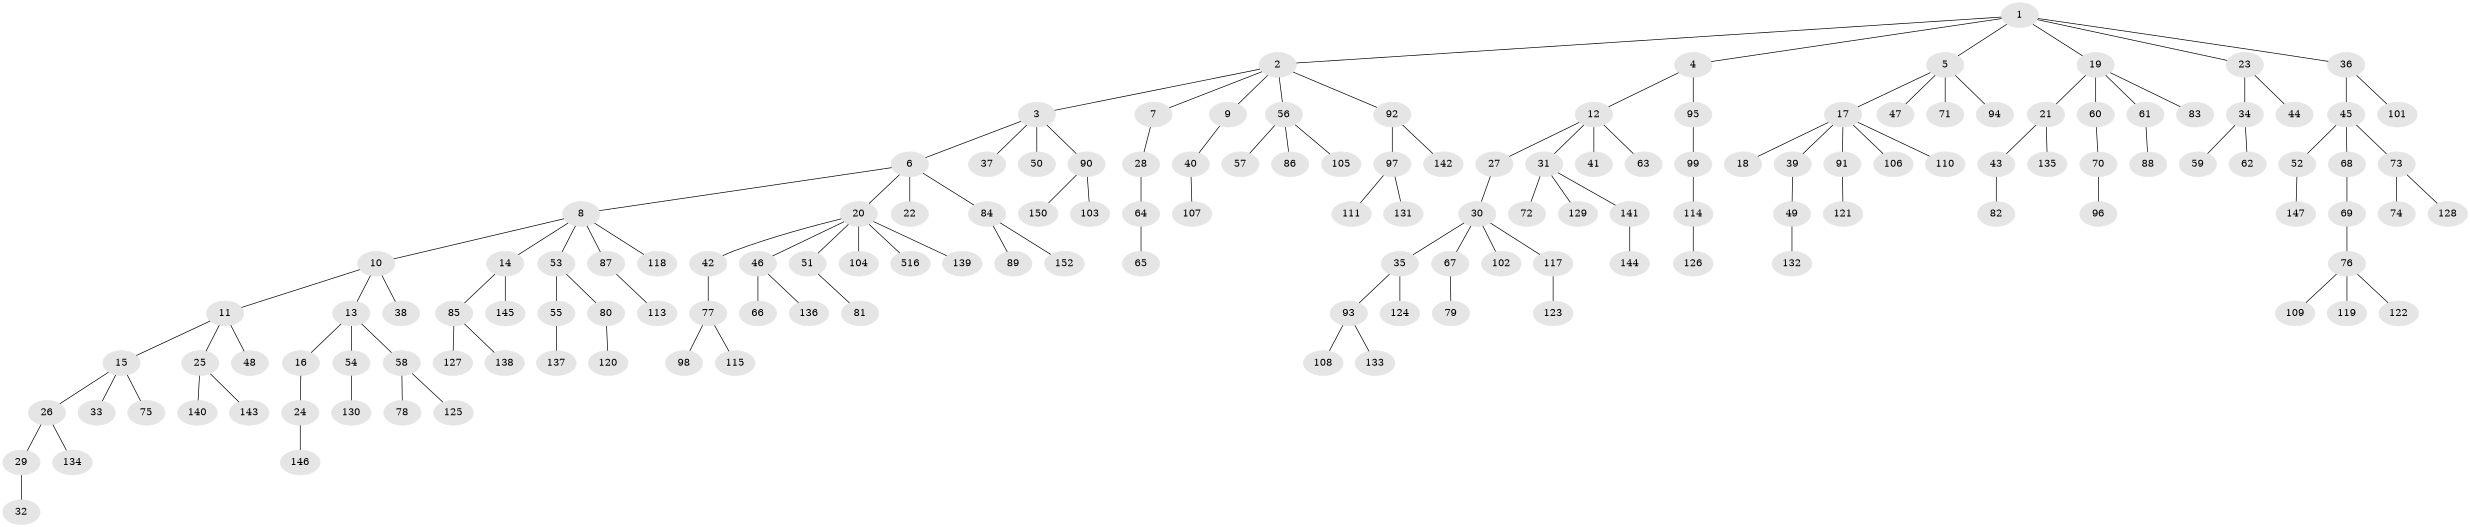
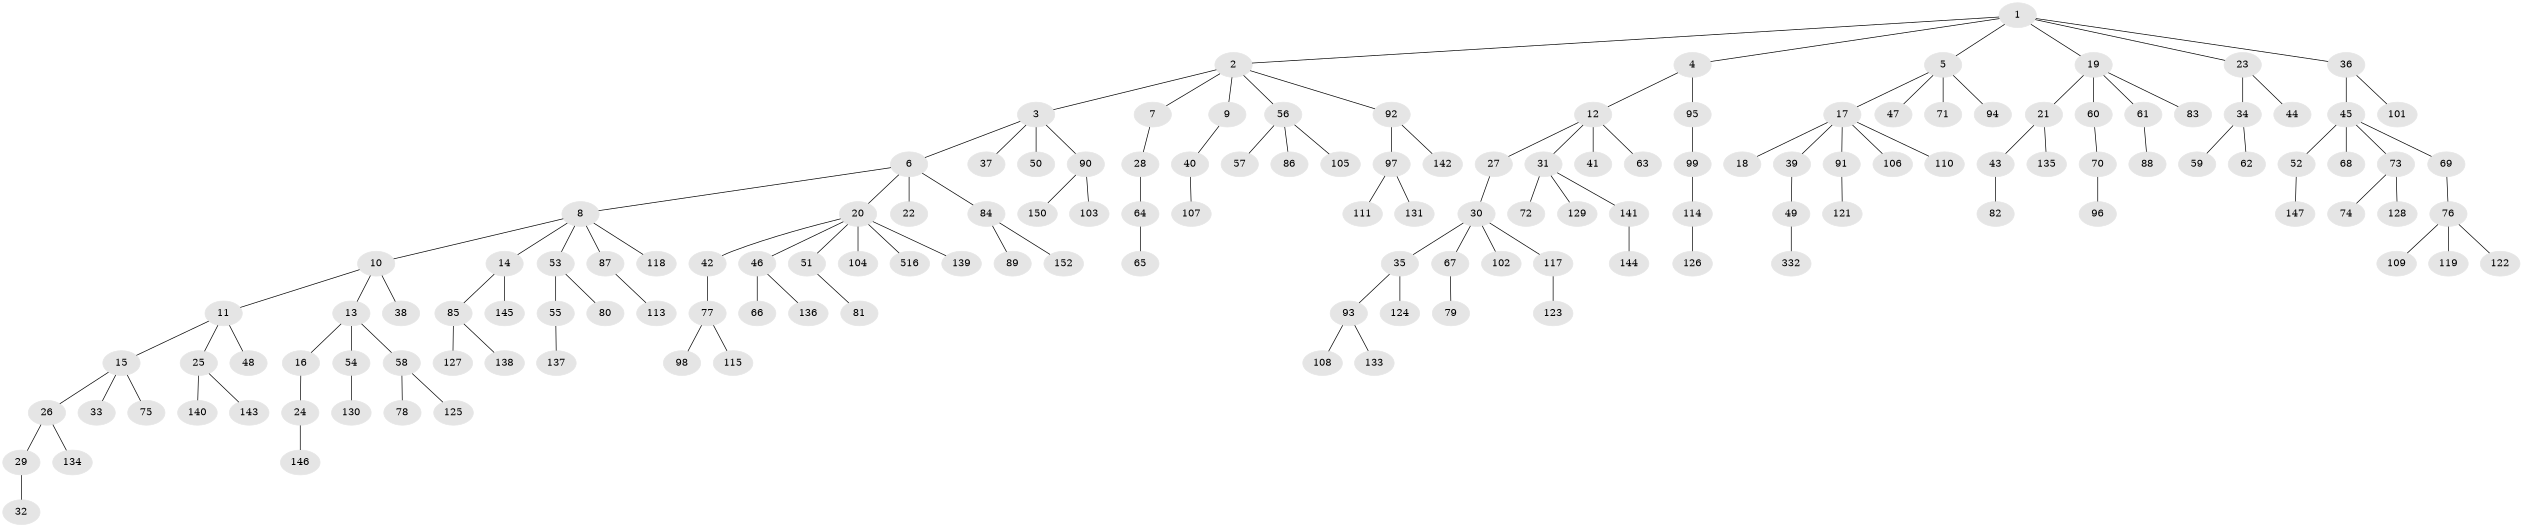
edge "68" -- "69": now "45" -- "69"
node "132": label "132" -> "332"
node "120": removed
